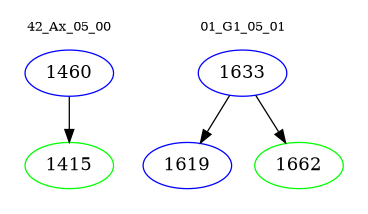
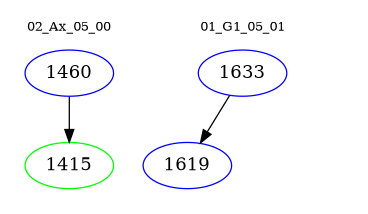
cluster "42_Ax_05_00": label "42_Ax_05_00" -> "02_Ax_05_00"
node "1662": removed
